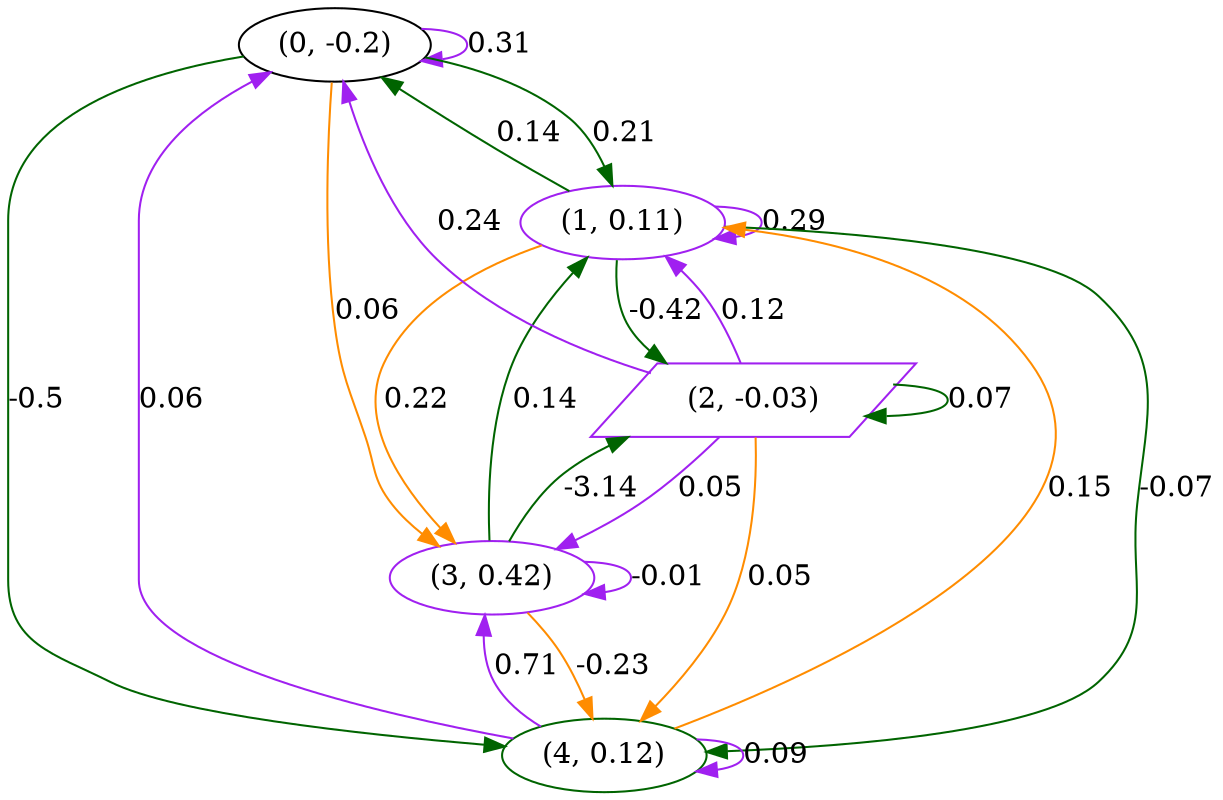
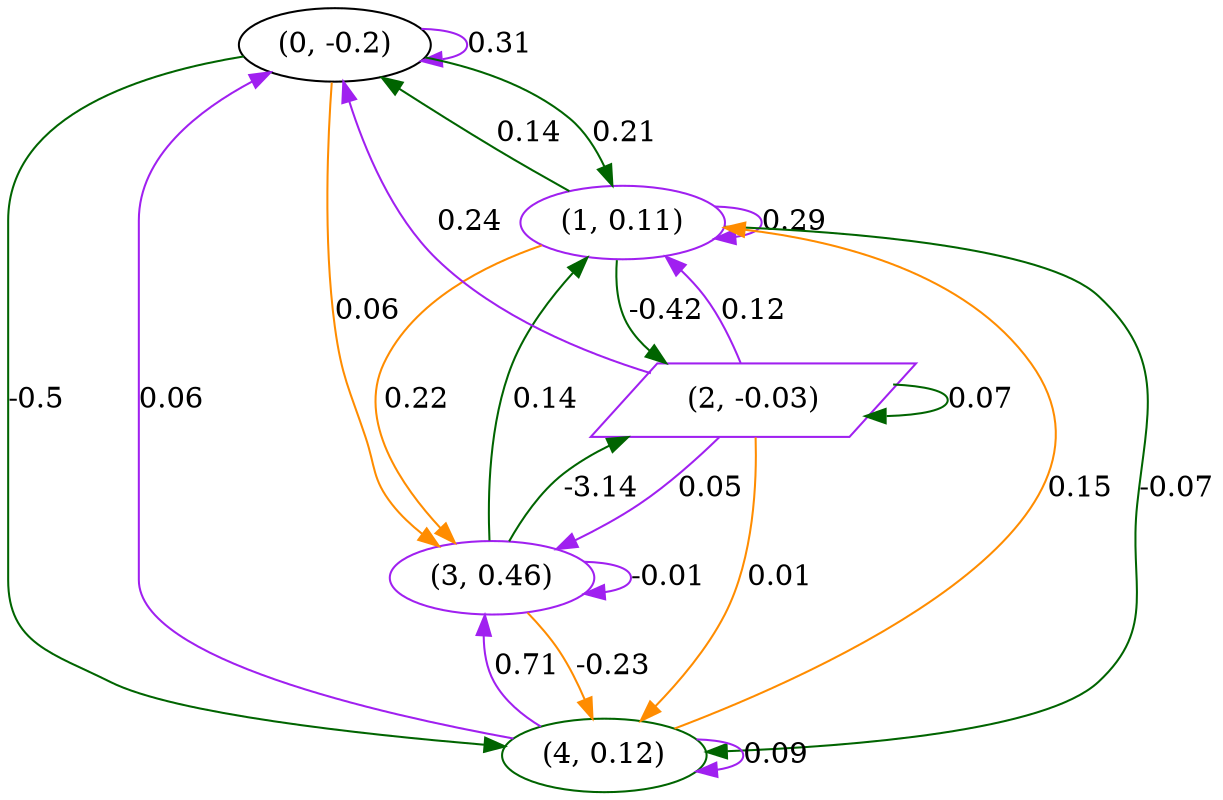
node "(3, 0.42)": label "(3, 0.42)" -> "(3, 0.46)"
edge "(2, -0.03)" -> "(4, 0.12)": label "0.05" -> "0.01"
